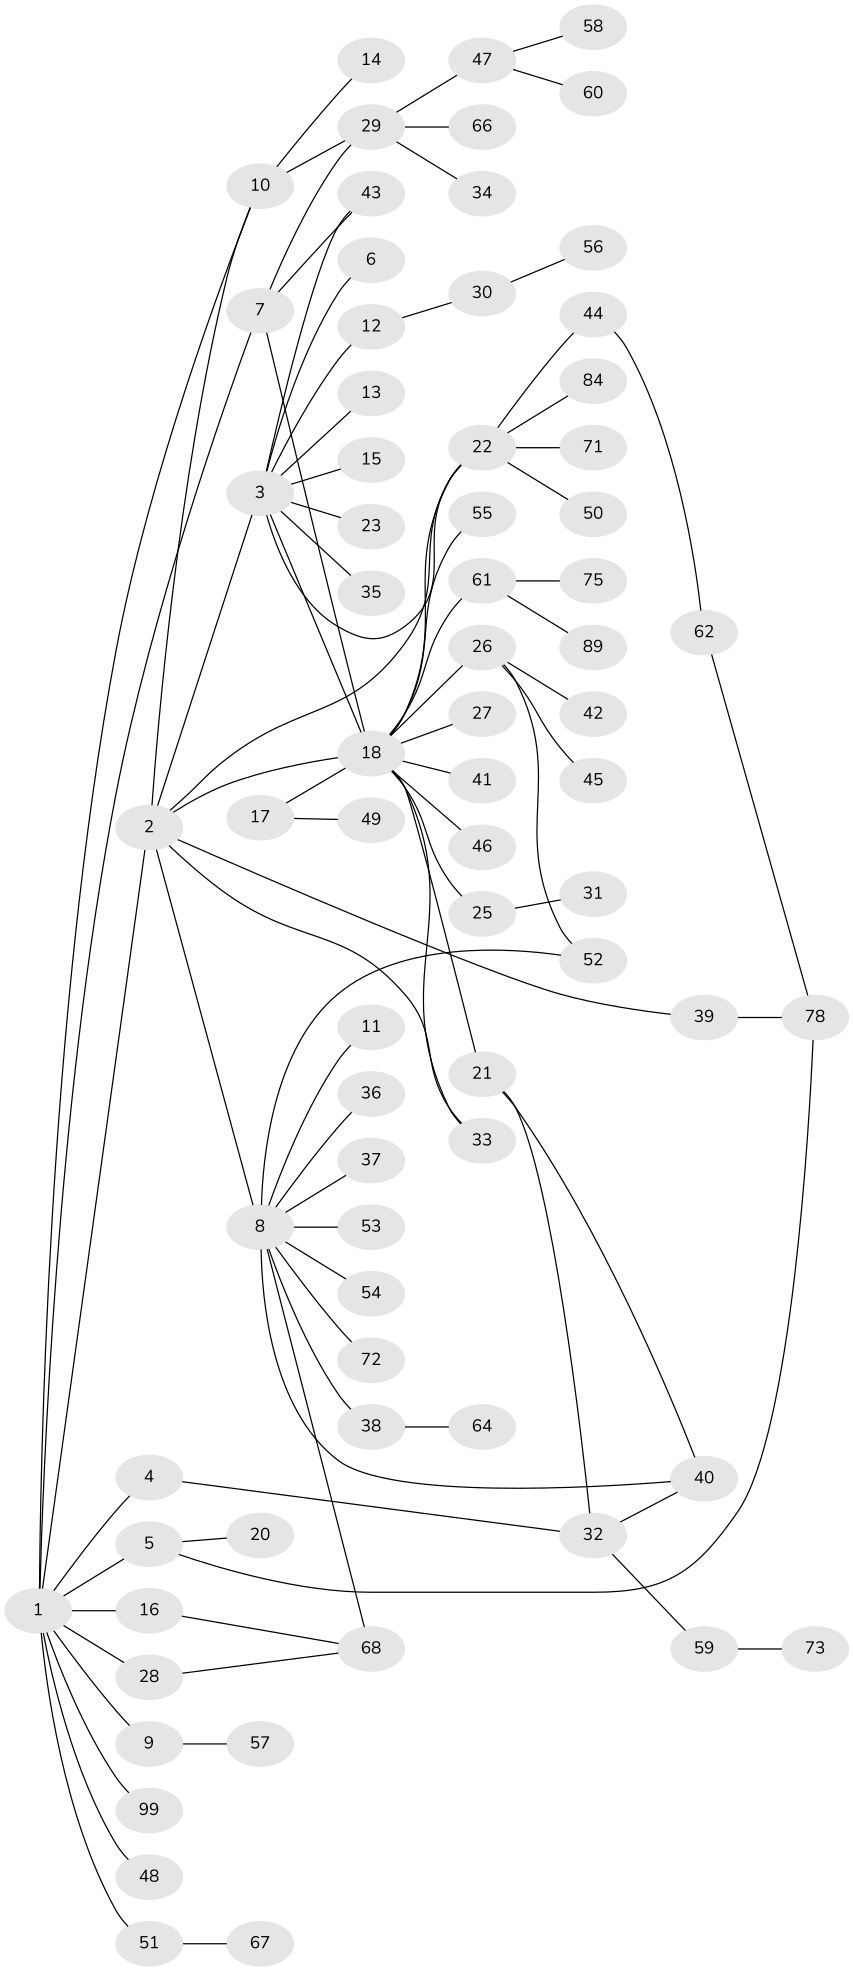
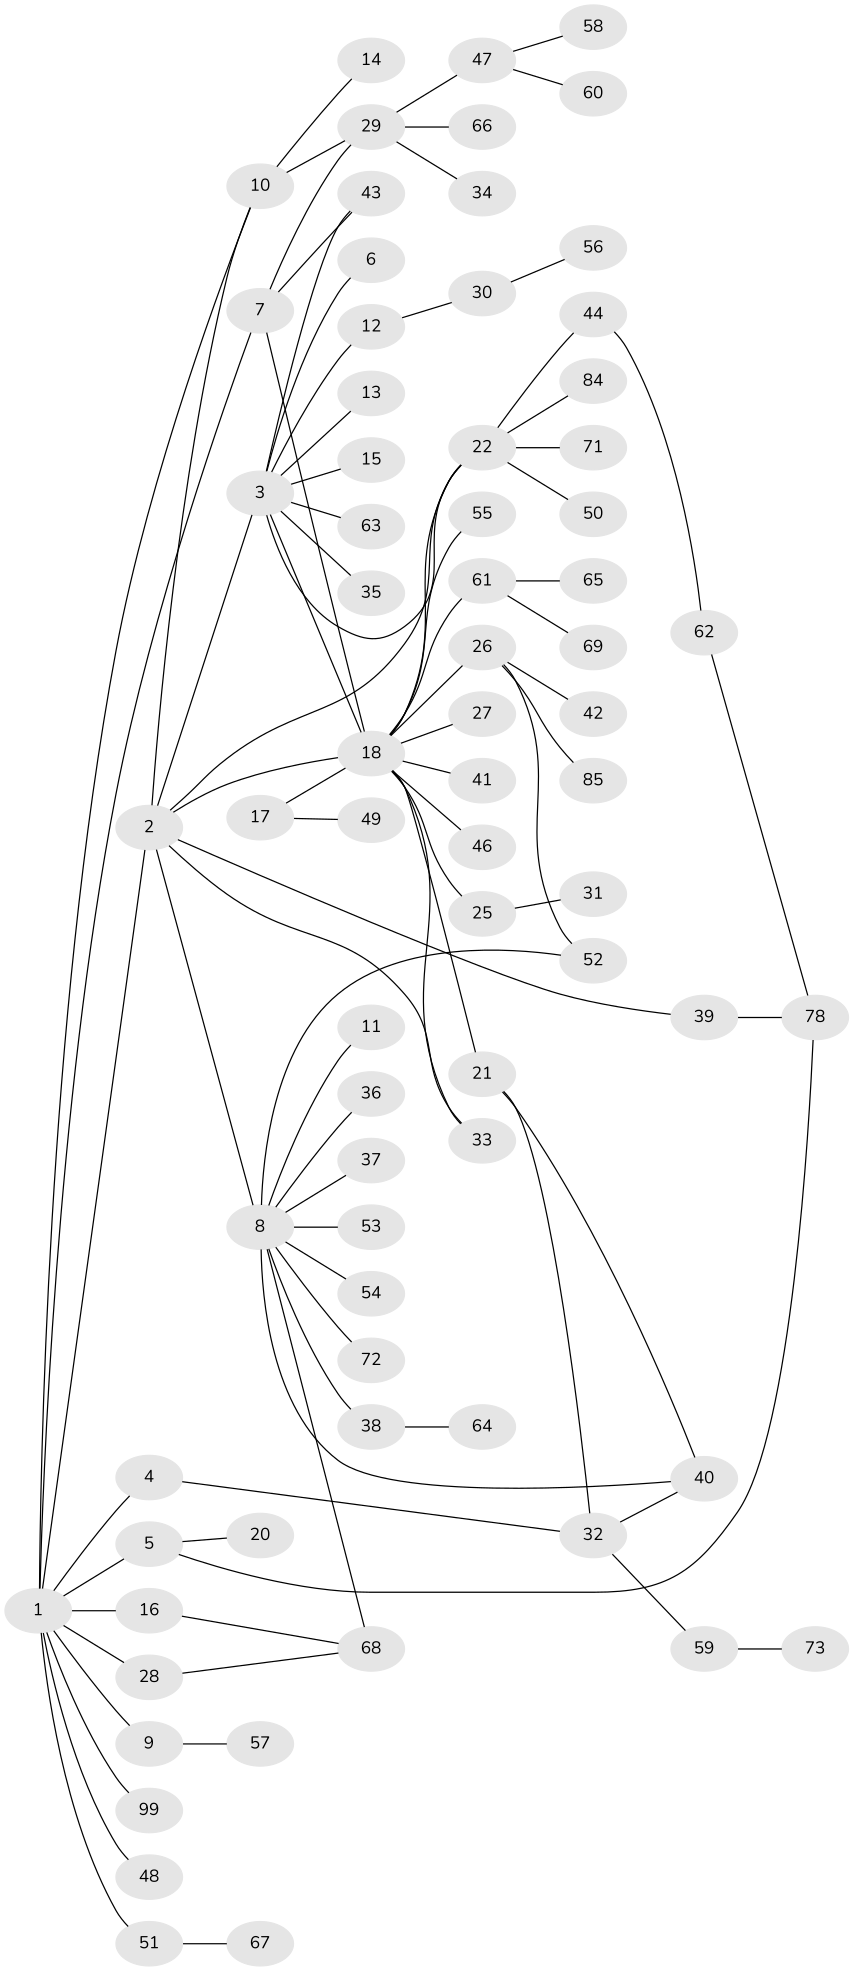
node "23": label "23" -> "63"
node "75": label "75" -> "65"
node "89": label "89" -> "69"
node "45": label "45" -> "85"
